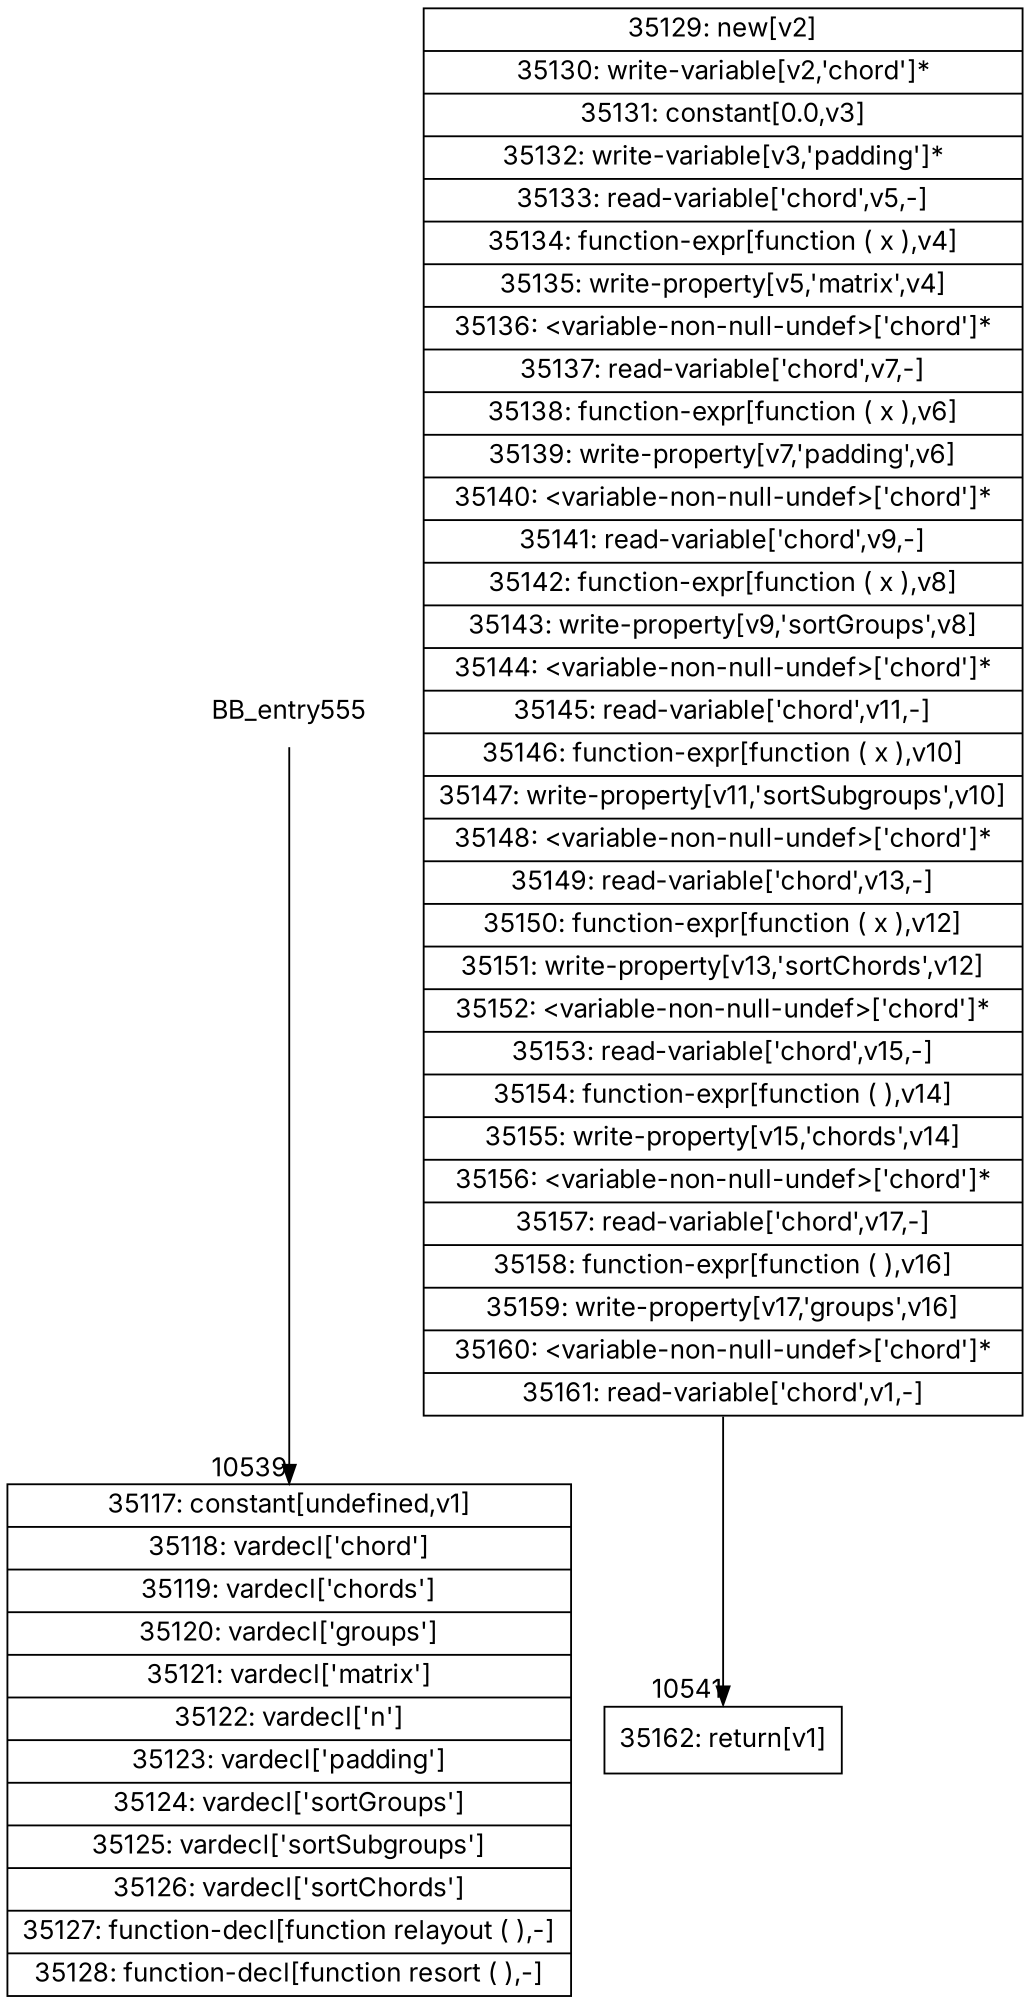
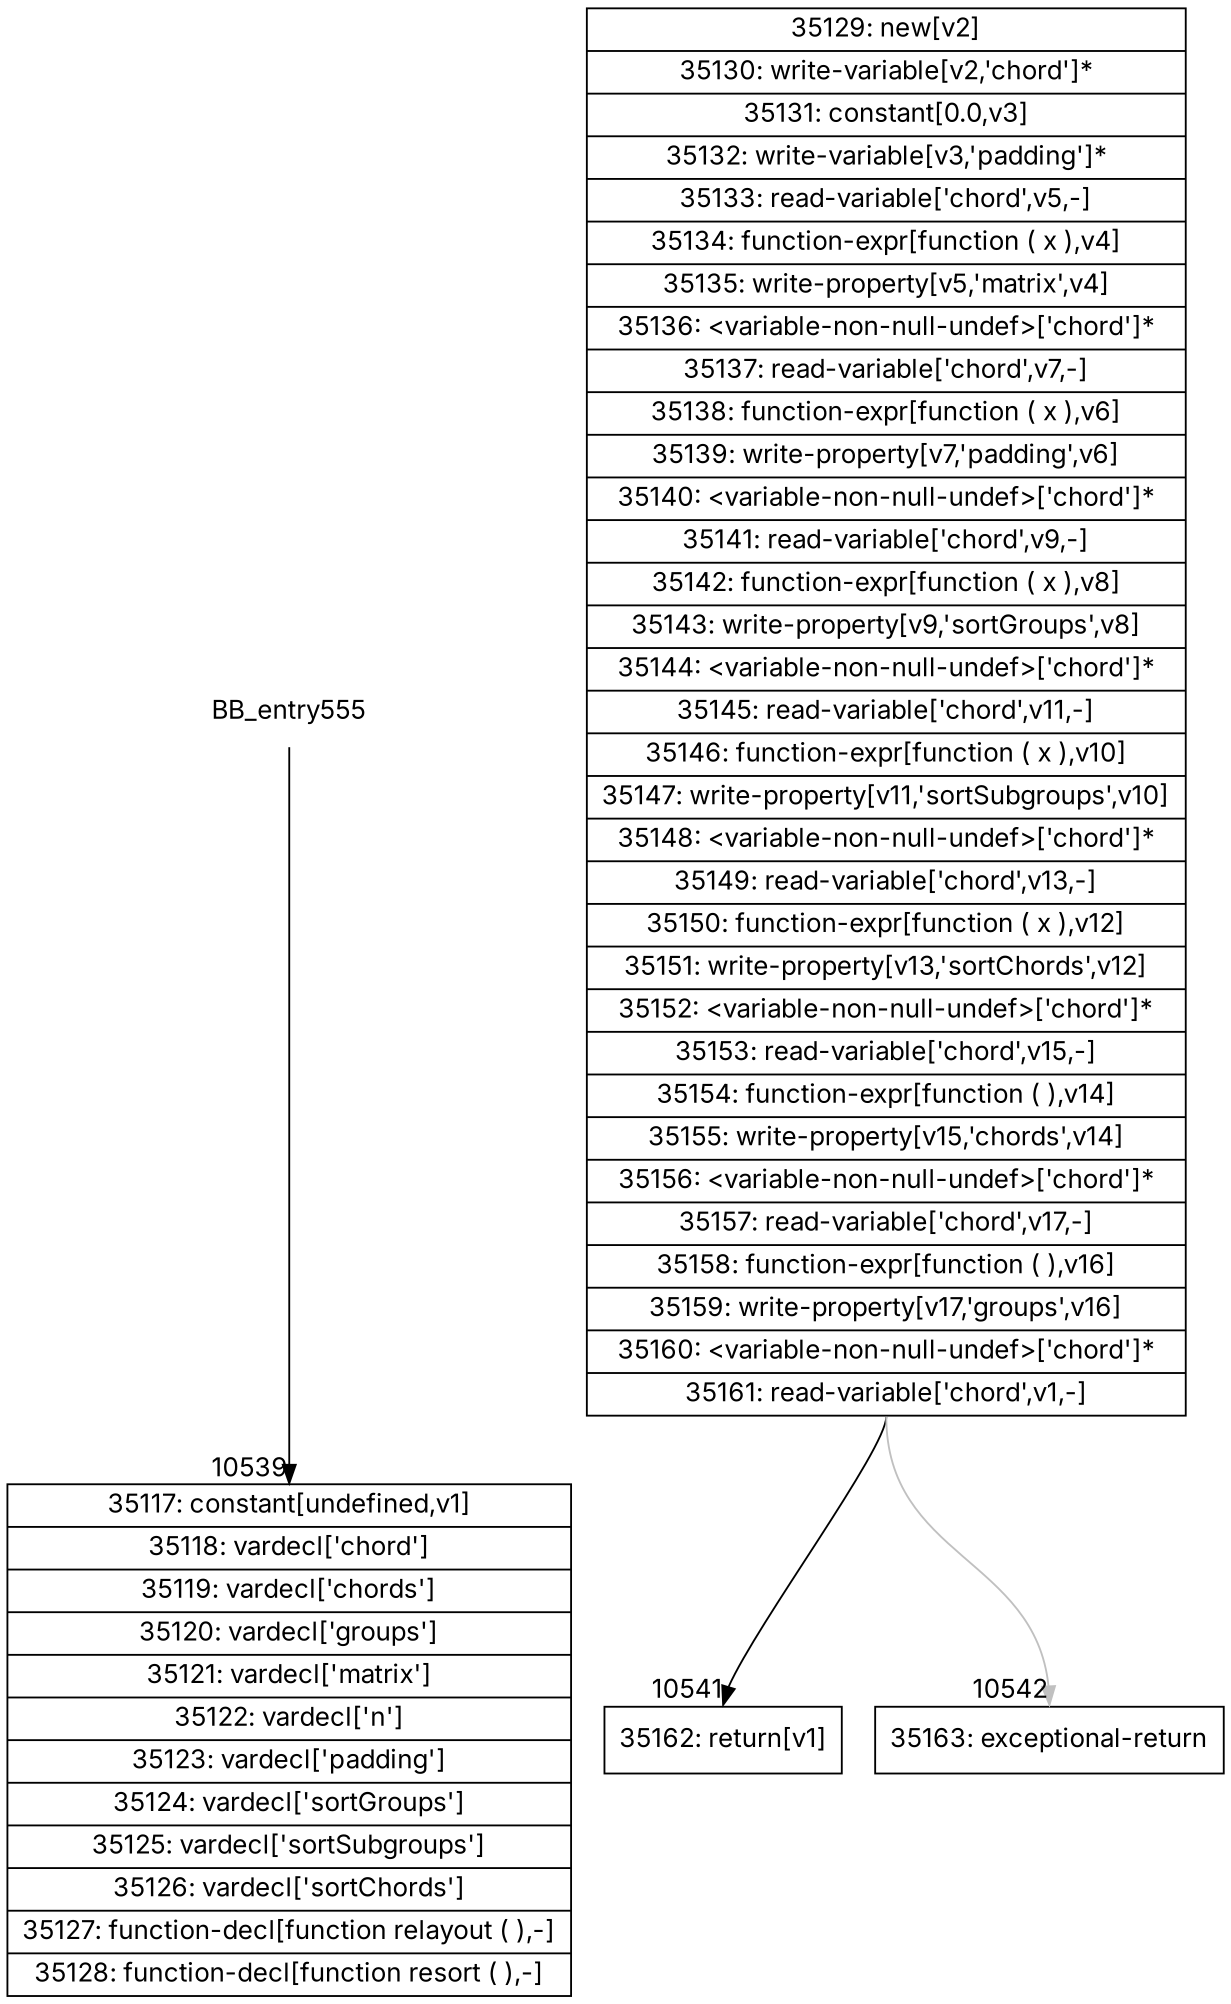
node "35163: exceptional-return": added
